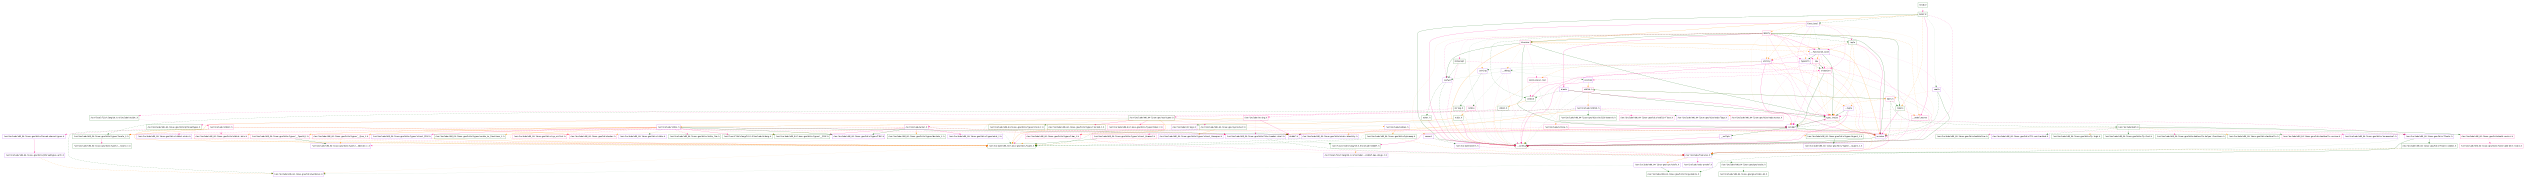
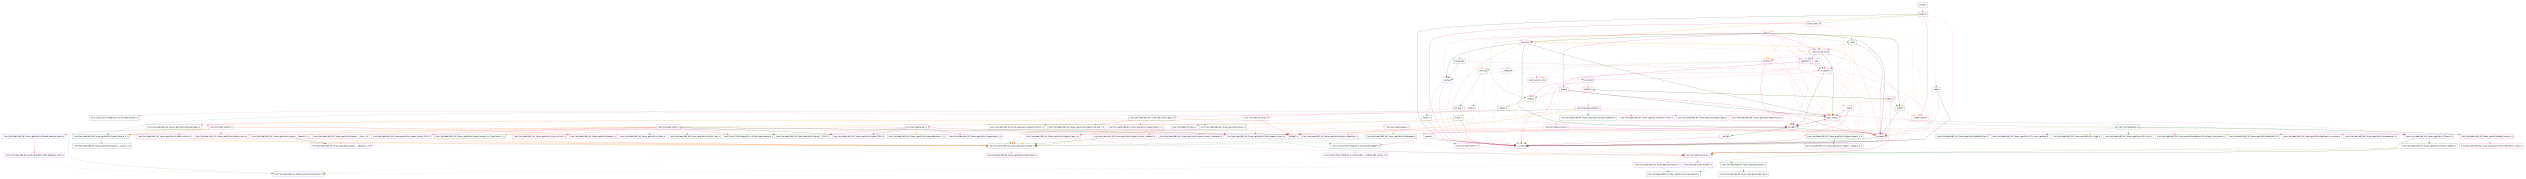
node "/usr/include/x86_64-linux-gnu/bits/typesizes.h": added
